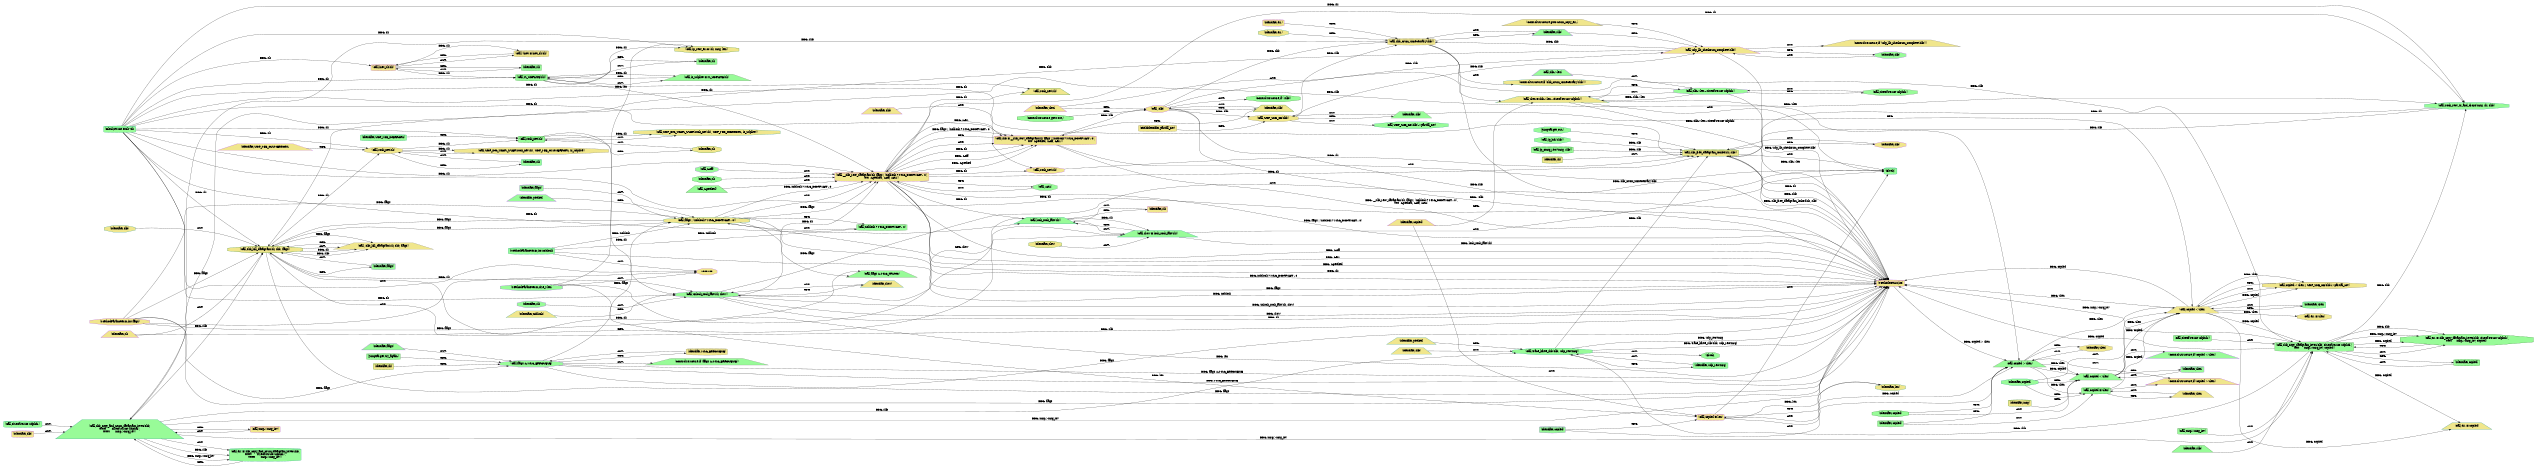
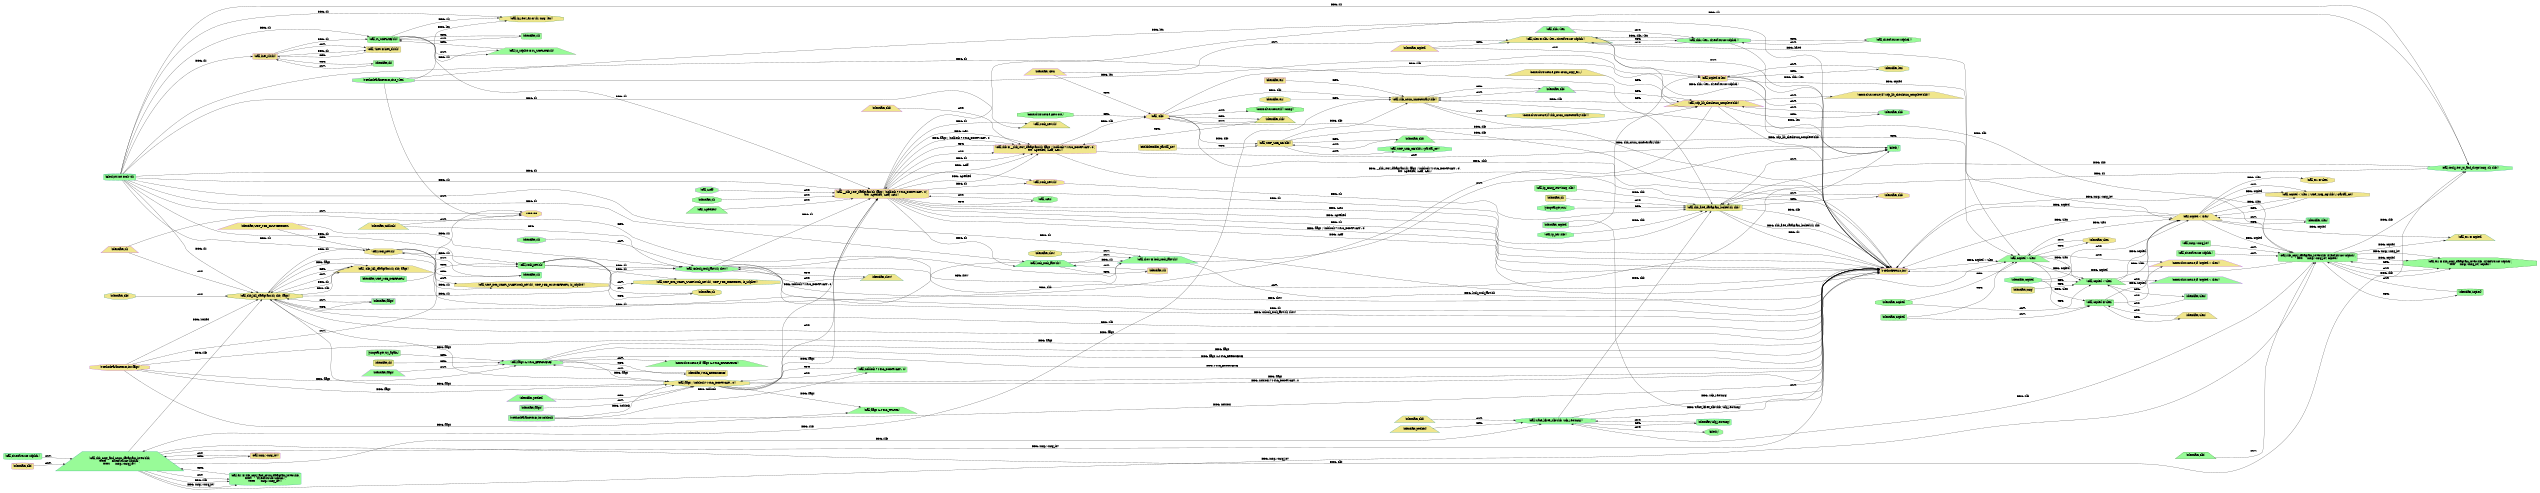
node "(ControlStructure,if (!skb))": label "(ControlStructure,if (!skb))" -> "(ControlStructure,if (!cmsg))"
edge "(Call,ulen = skb->len - sizeof(struct udphdr))" -> "(Call,copied > ulen)": label "DDG: ulen" -> "DDG: kfree"
node "(Call,UDP_SKB_CB(skb))": shape octagon -> cylinder
edge "(Call,slow = lock_sock_fast(sk))" -> "(Call,lock_sock_fast(sk))": removed, label "CFG:"
node "(MethodParameterIn,int noblock)": color teal -> purple
edge "(MethodParameterIn,int noblock)" -> "1000103": now "(Identifier,noblock)" -> "1000103"
edge "(MethodParameterIn,int flags)" -> "(Call,skb_kill_datagram(sk, skb, flags))": label "DDG: flags" -> "DDG: locked"
edge "(Block,struct sock *sk)" -> "(Call,unlock_sock_fast(sk, slow))": now "(Identifier,UDP_MIB_CSUMERRORS)" -> "(Call,unlock_sock_fast(sk, slow))"
